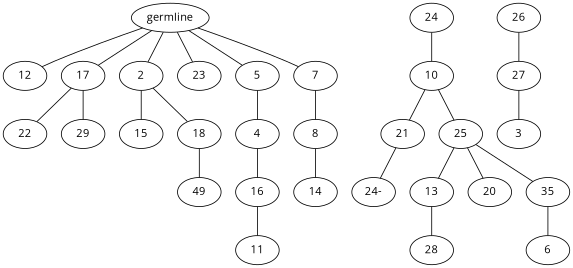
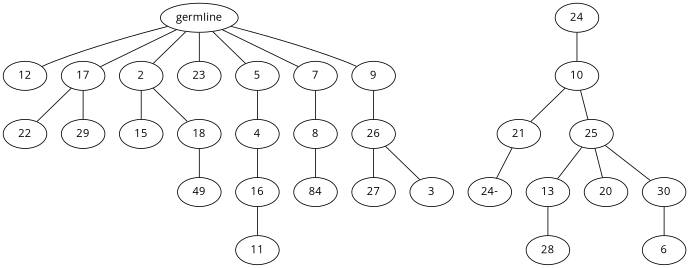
node "9": added
edge "27" -- "3": now "26" -- "3"
node "14": label "14" -> "84"
node "35": label "35" -> "30"
